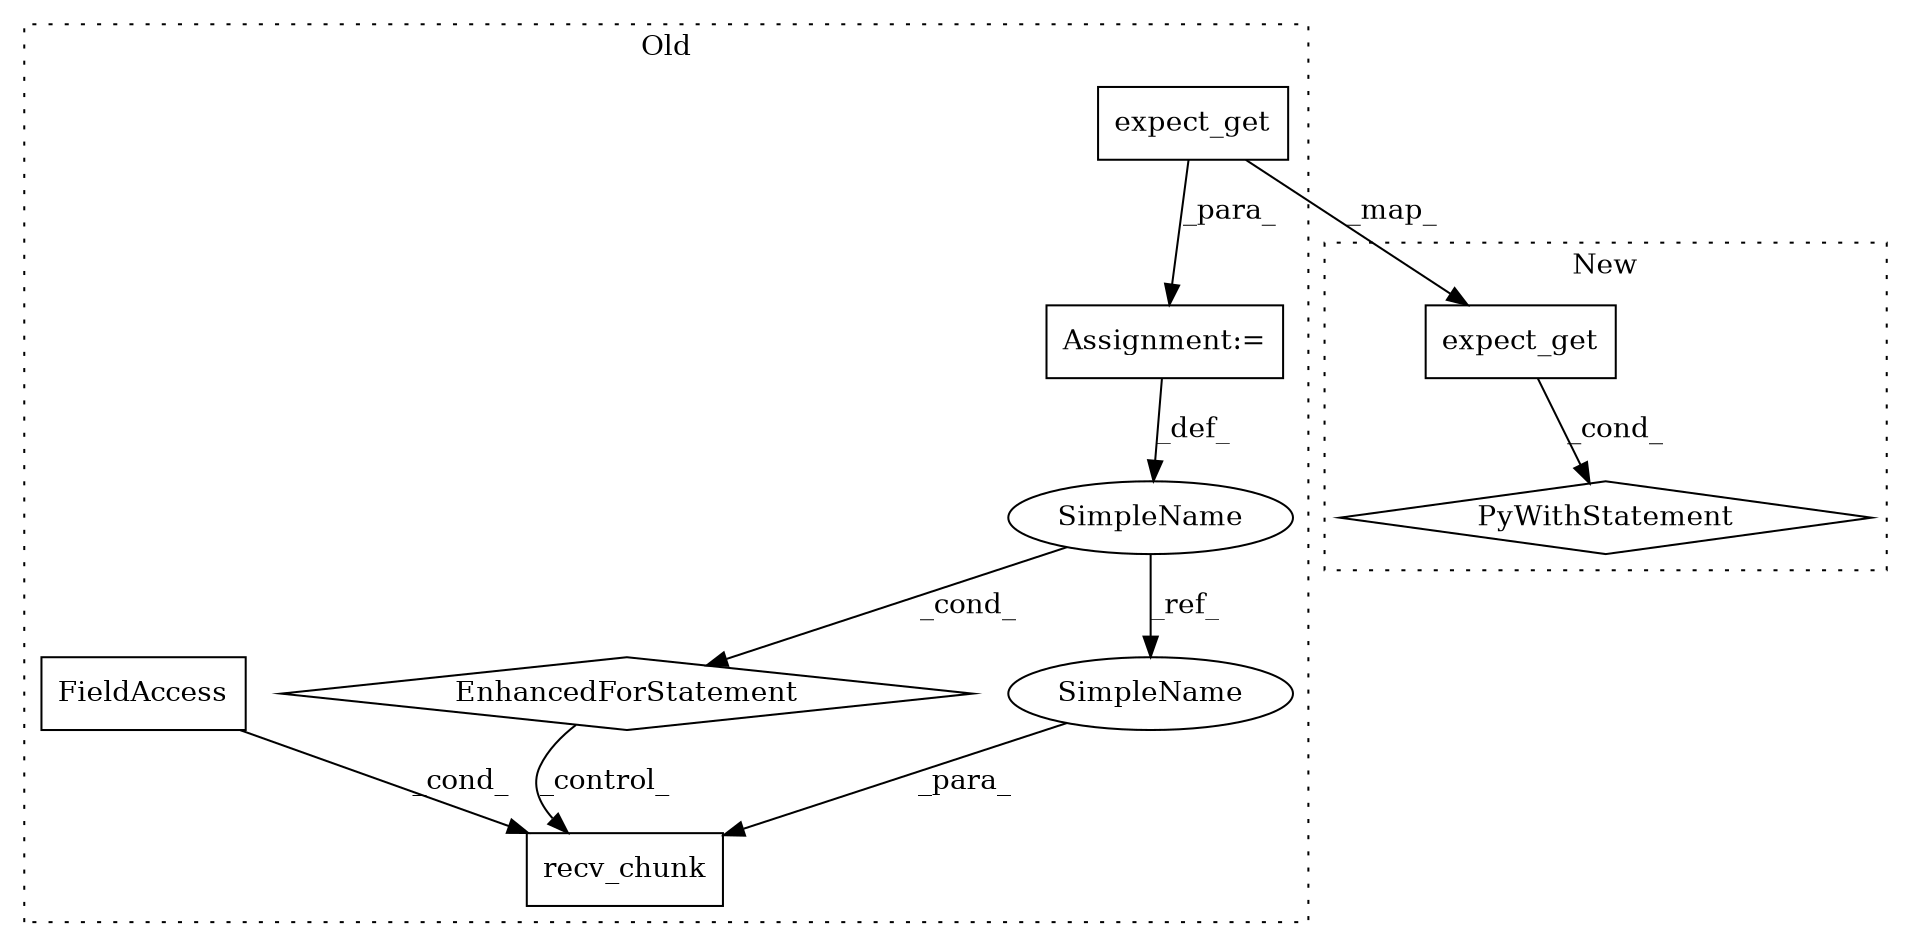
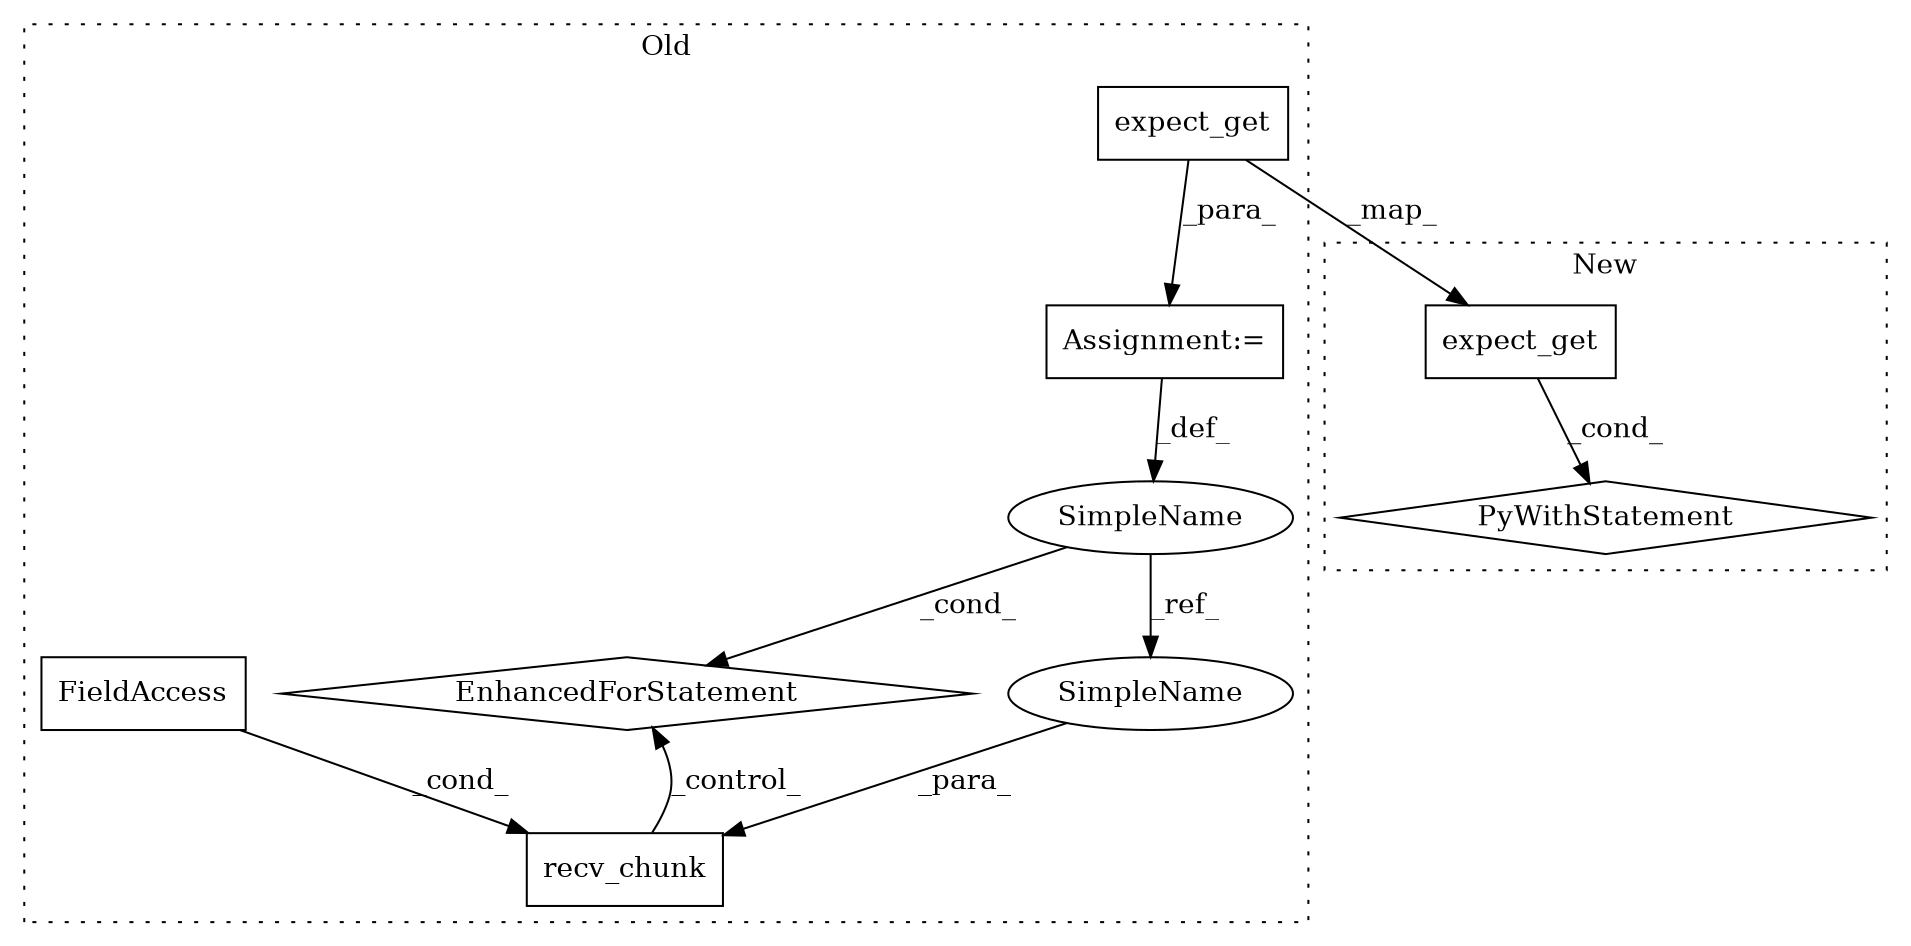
edge "EnhancedForStatement" -> "recv_chunk": reversed
